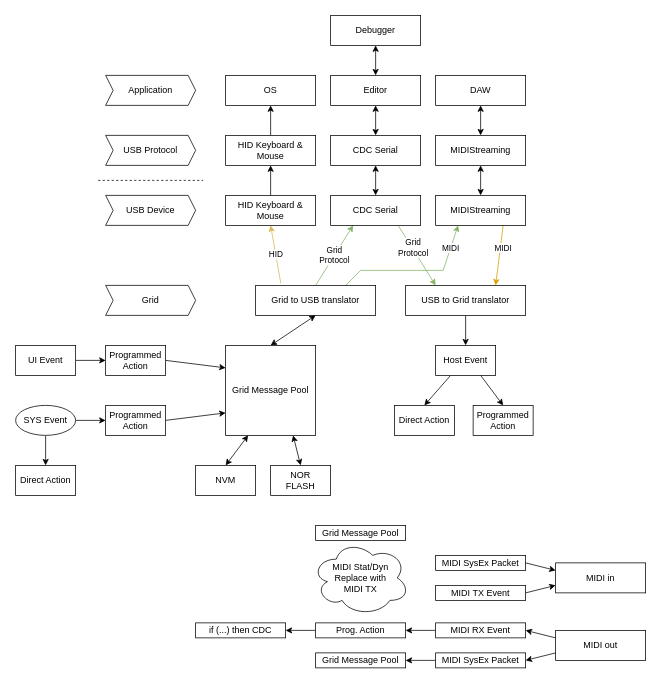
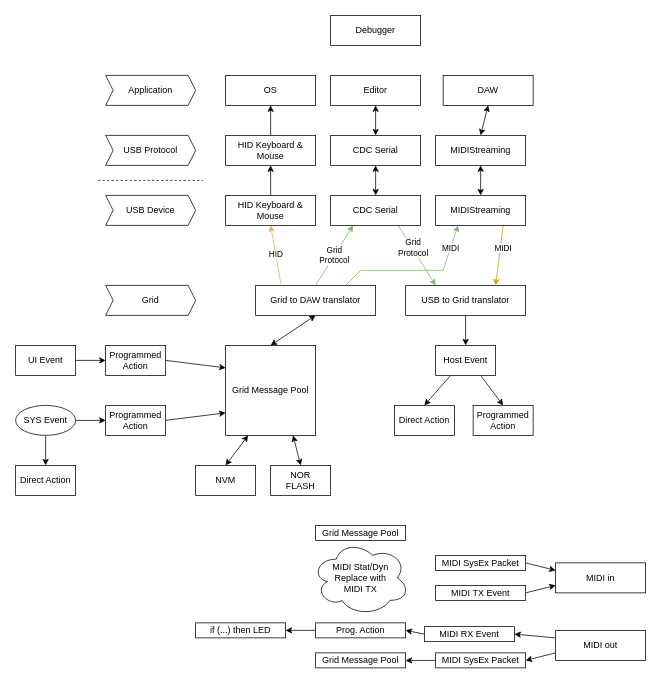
edge "Debugger" -- "Editor": removed
node "DAW": moved (480, 90) -> (488, 90)
node "Grid to USB translator": label "Grid to USB translator" -> "Grid to DAW translator"
node "if (...) then CDC": label "if (...) then CDC" -> "if (...) then LED"
node "MIDI RX Event": moved (480, 630) -> (469, 634)
